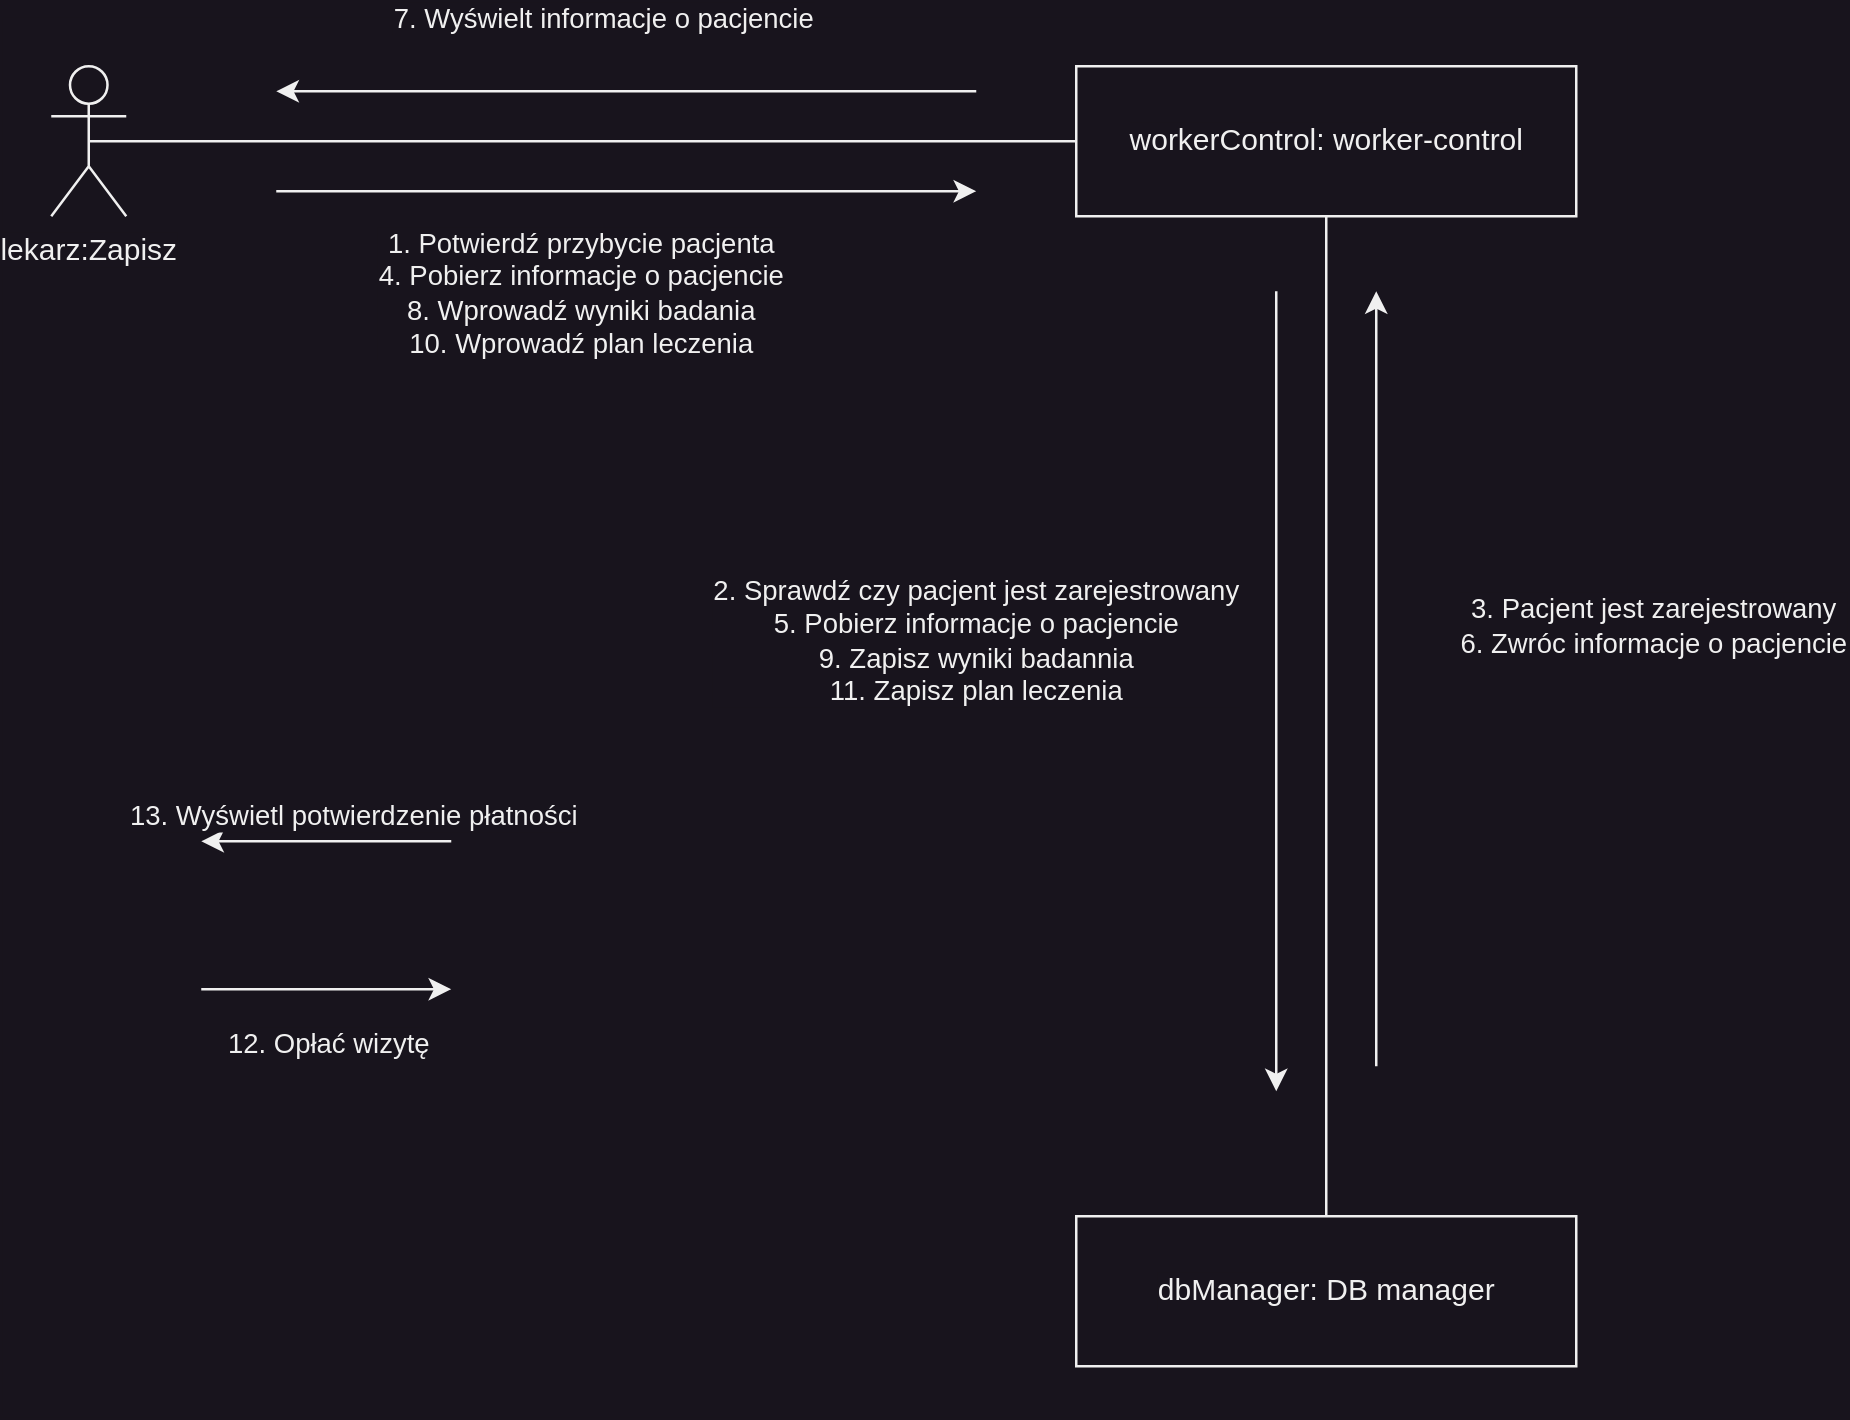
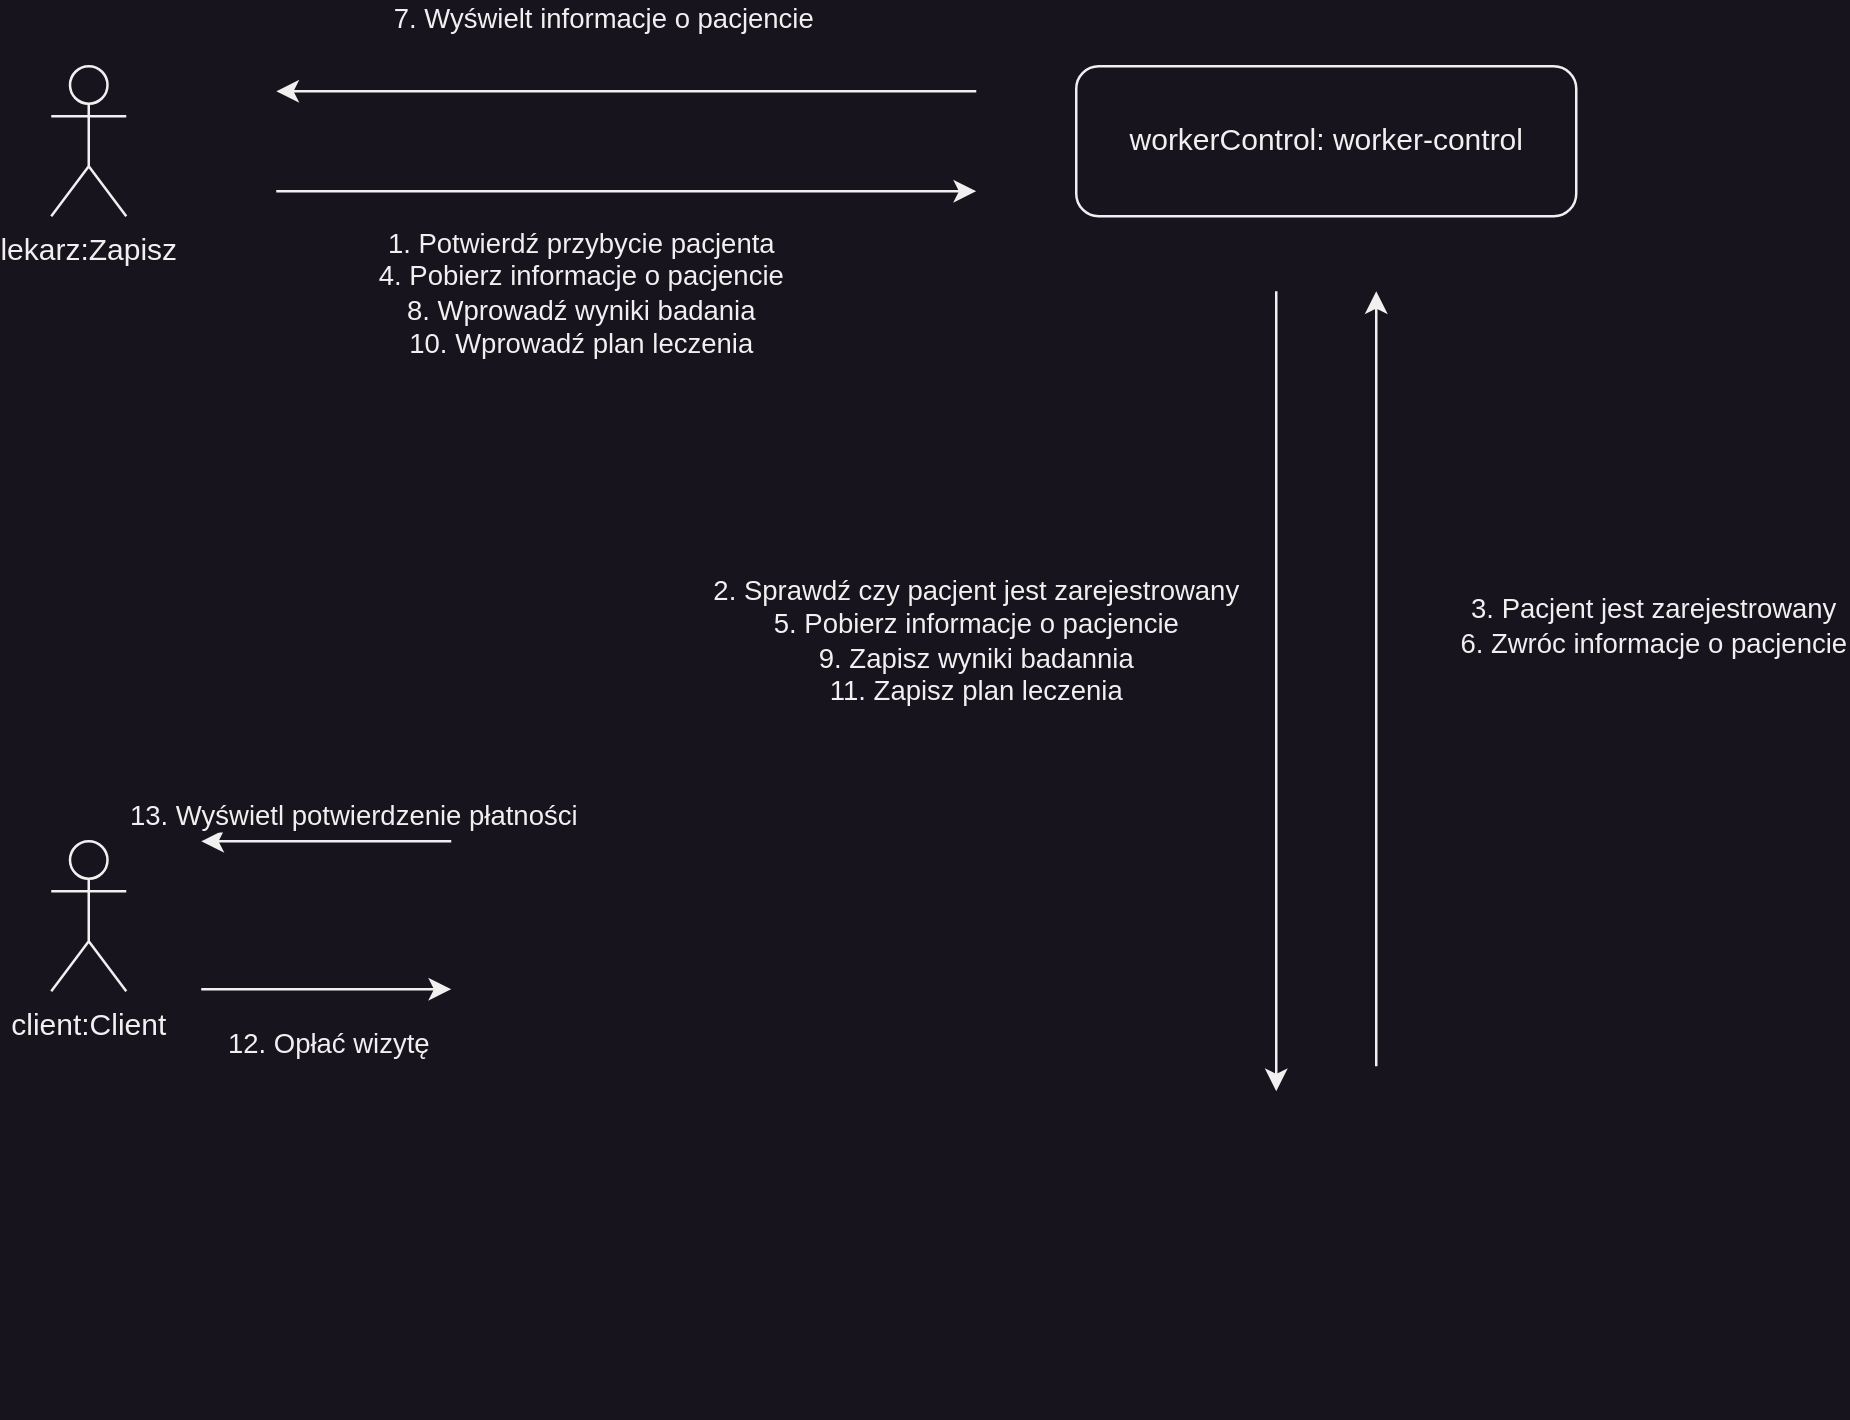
edge "lekarz:Zapisz" -- "workerControl: worker-control": removed
node "workerControl: worker-control": shape rectangle -> rounded rectangle
edge "workerControl: worker-control" -- "dbManager: DB manager": removed
node "client:Client": added
node "dbManager: DB manager": removed
